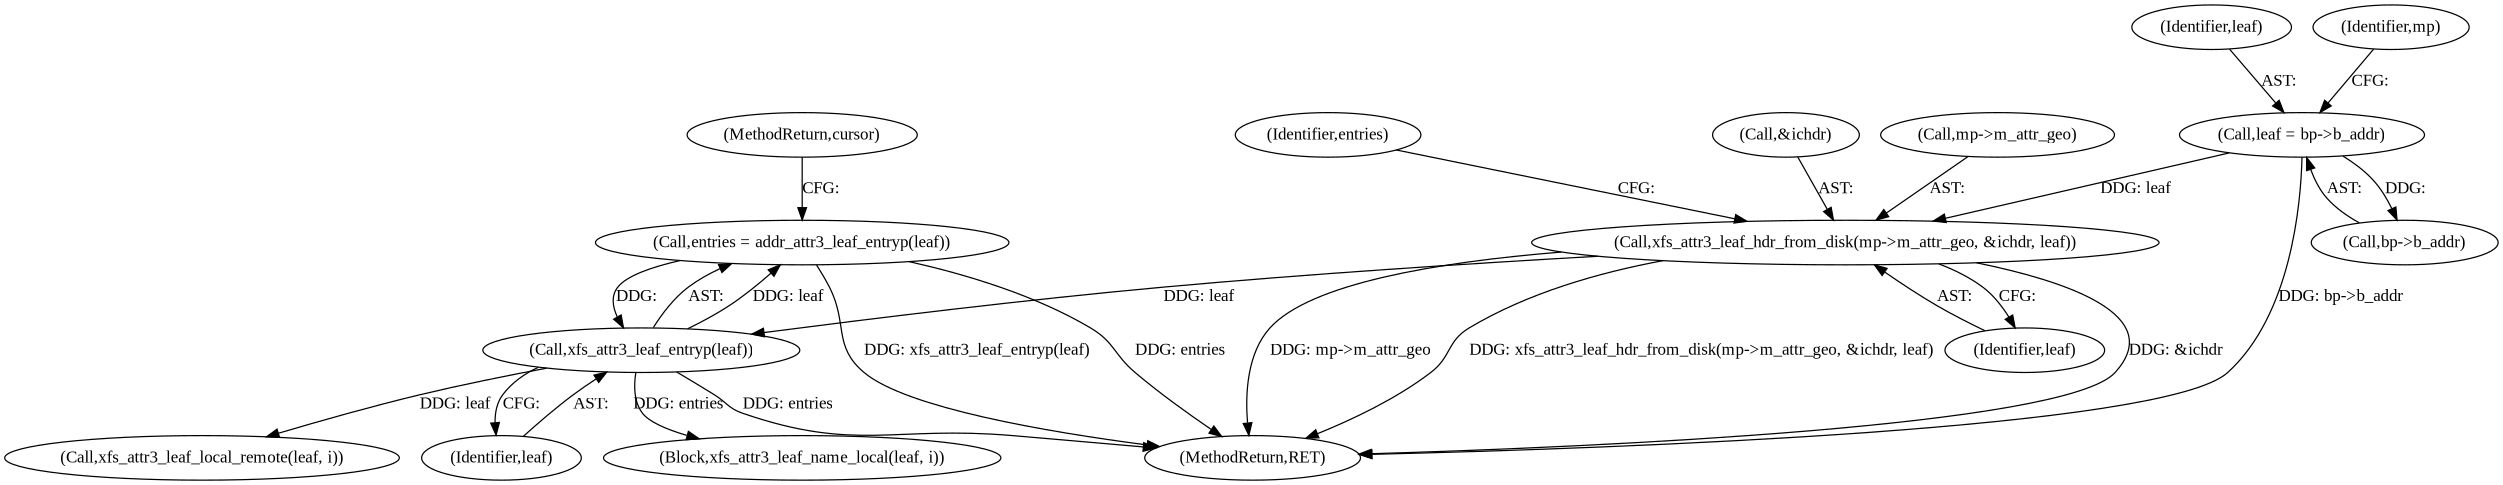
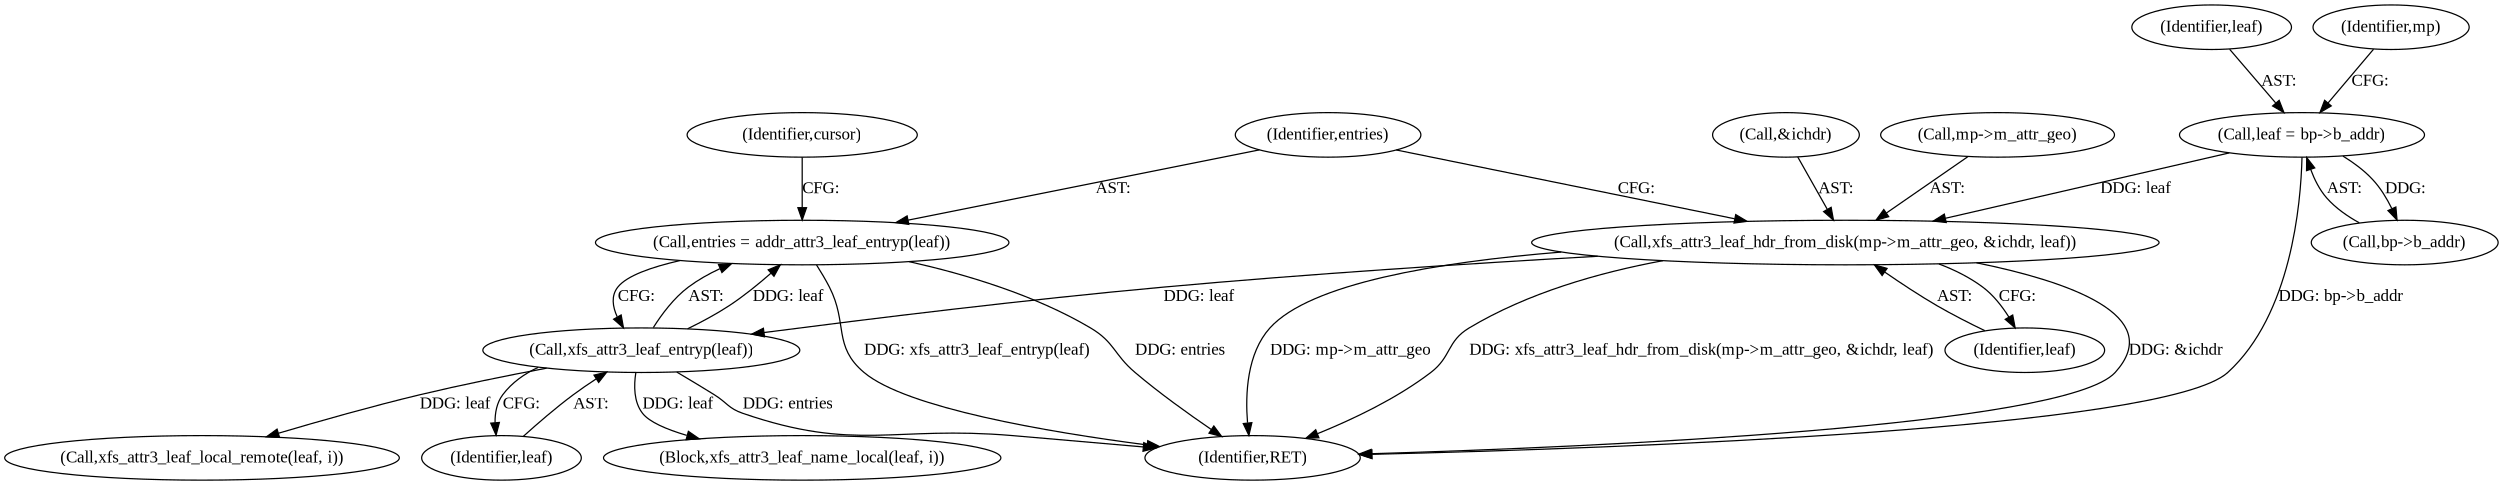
node "(MethodReturn,cursor)": label "(MethodReturn,cursor)" -> "(Identifier,cursor)"
edge "(Identifier,entries)" -> "(Call,entries = addr_attr3_leaf_entryp(leaf))": added, label "AST:"
edge "(Call,entries = addr_attr3_leaf_entryp(leaf))" -> "(Call,xfs_attr3_leaf_entryp(leaf))": label "DDG: " -> "CFG: "
edge "(Call,xfs_attr3_leaf_entryp(leaf))" -> "(Block,xfs_attr3_leaf_name_local(leaf, i))": label "DDG: entries" -> "DDG: leaf"
node "(MethodReturn,RET)": label "(MethodReturn,RET)" -> "(Identifier,RET)"
